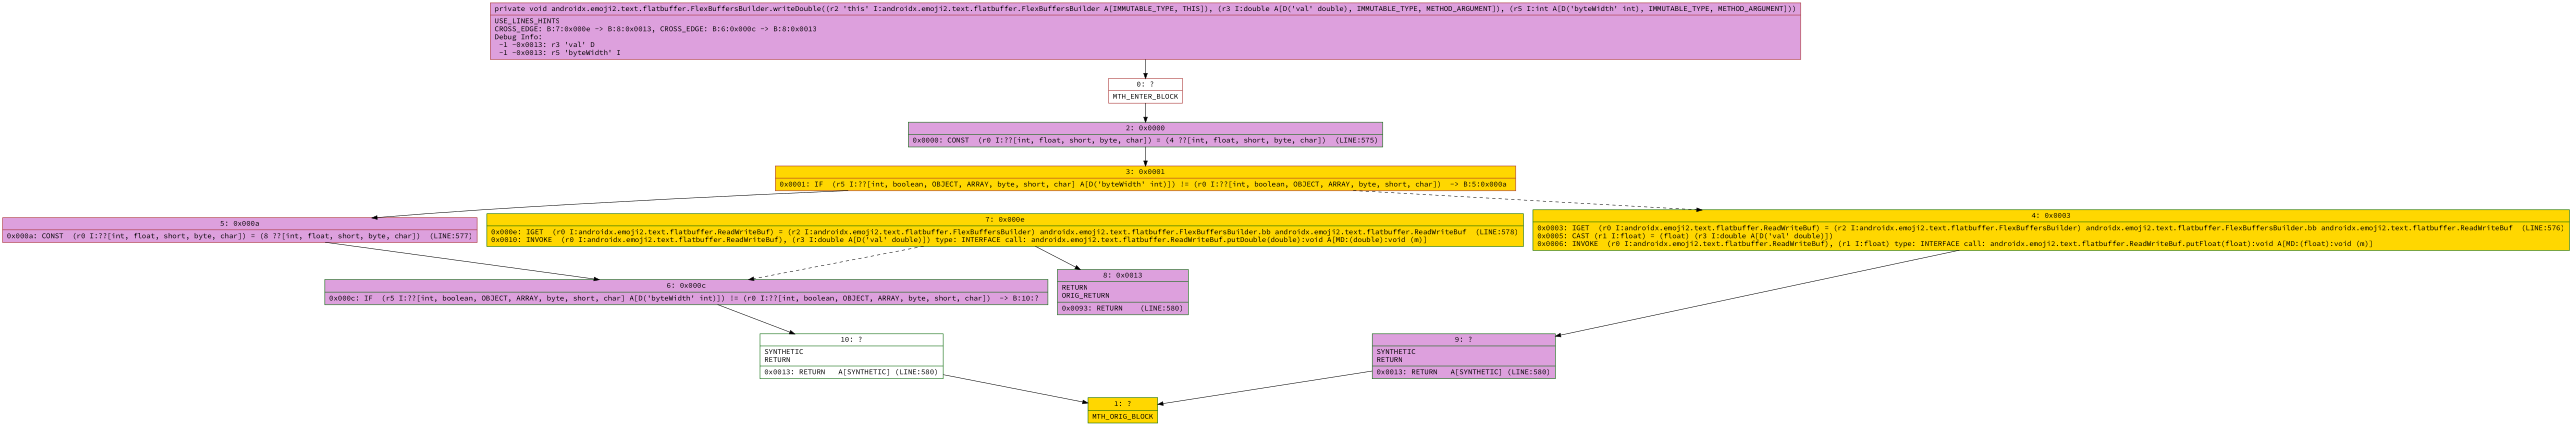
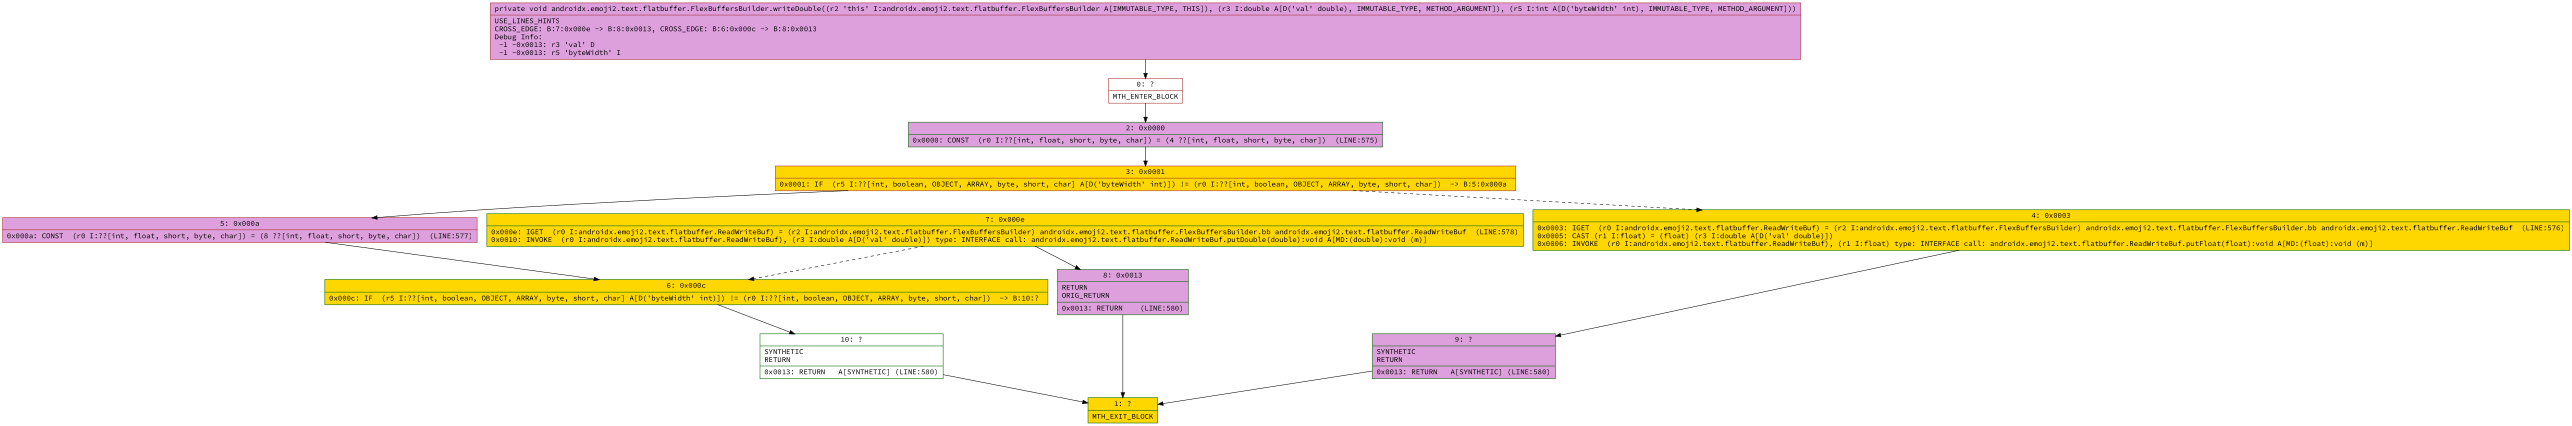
node "6: 0x000c": fillcolor plum -> gold
node "8: 0x0013": text "0x0093: RETURN    (LINE:580)" -> "0x0013: RETURN    (LINE:580)"
edge "8: 0x0013" -> "1: ?": added
node "1: ?": text "MTH_ORIG_BLOCK" -> "MTH_EXIT_BLOCK"
